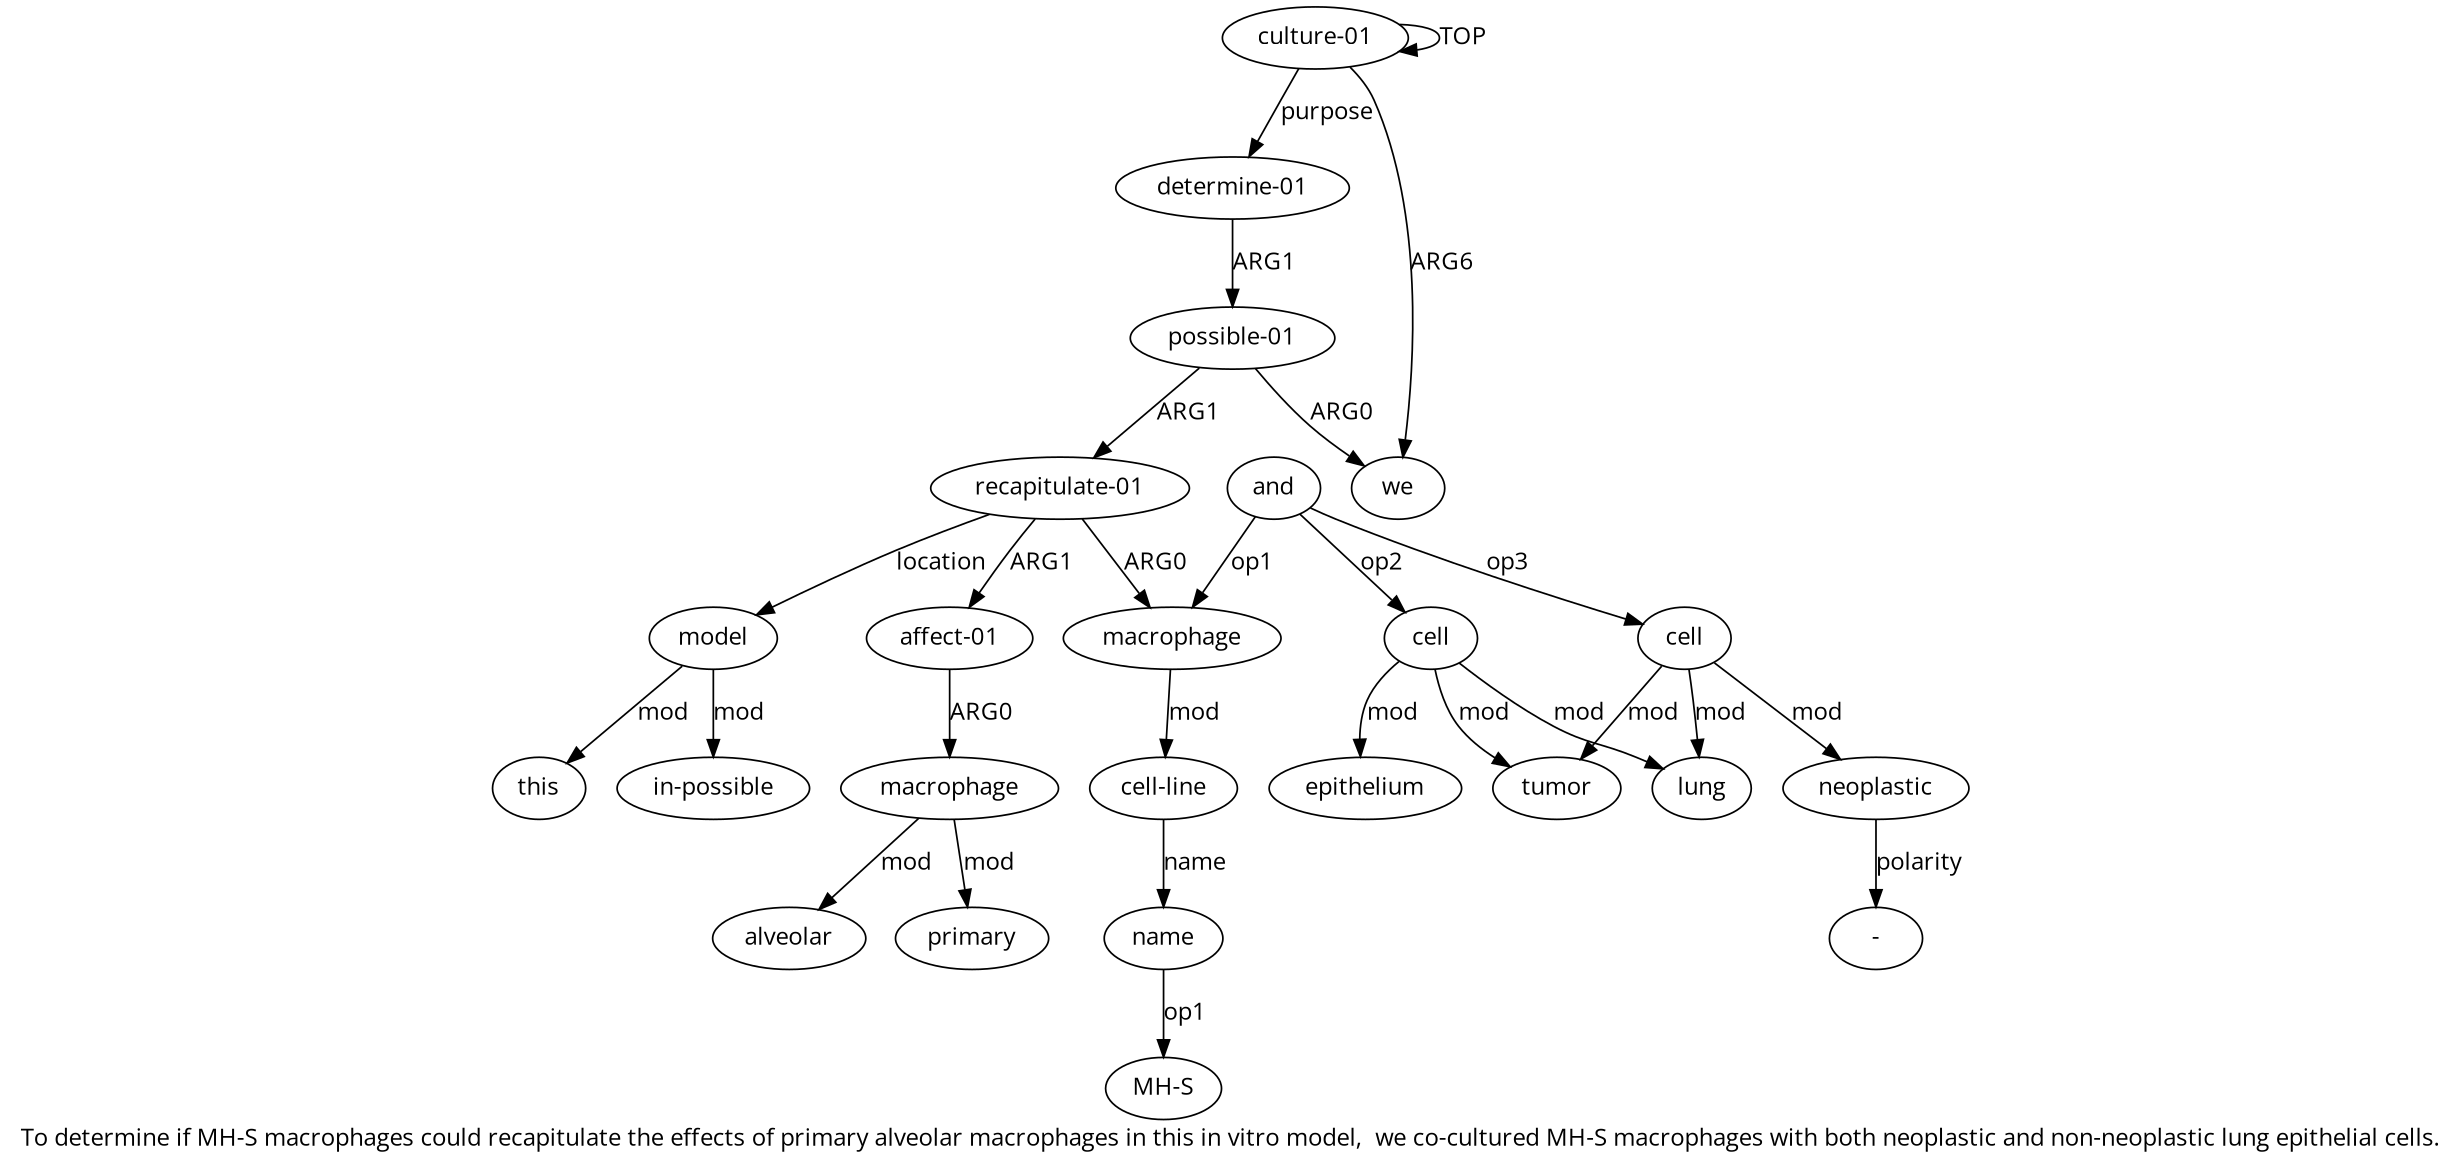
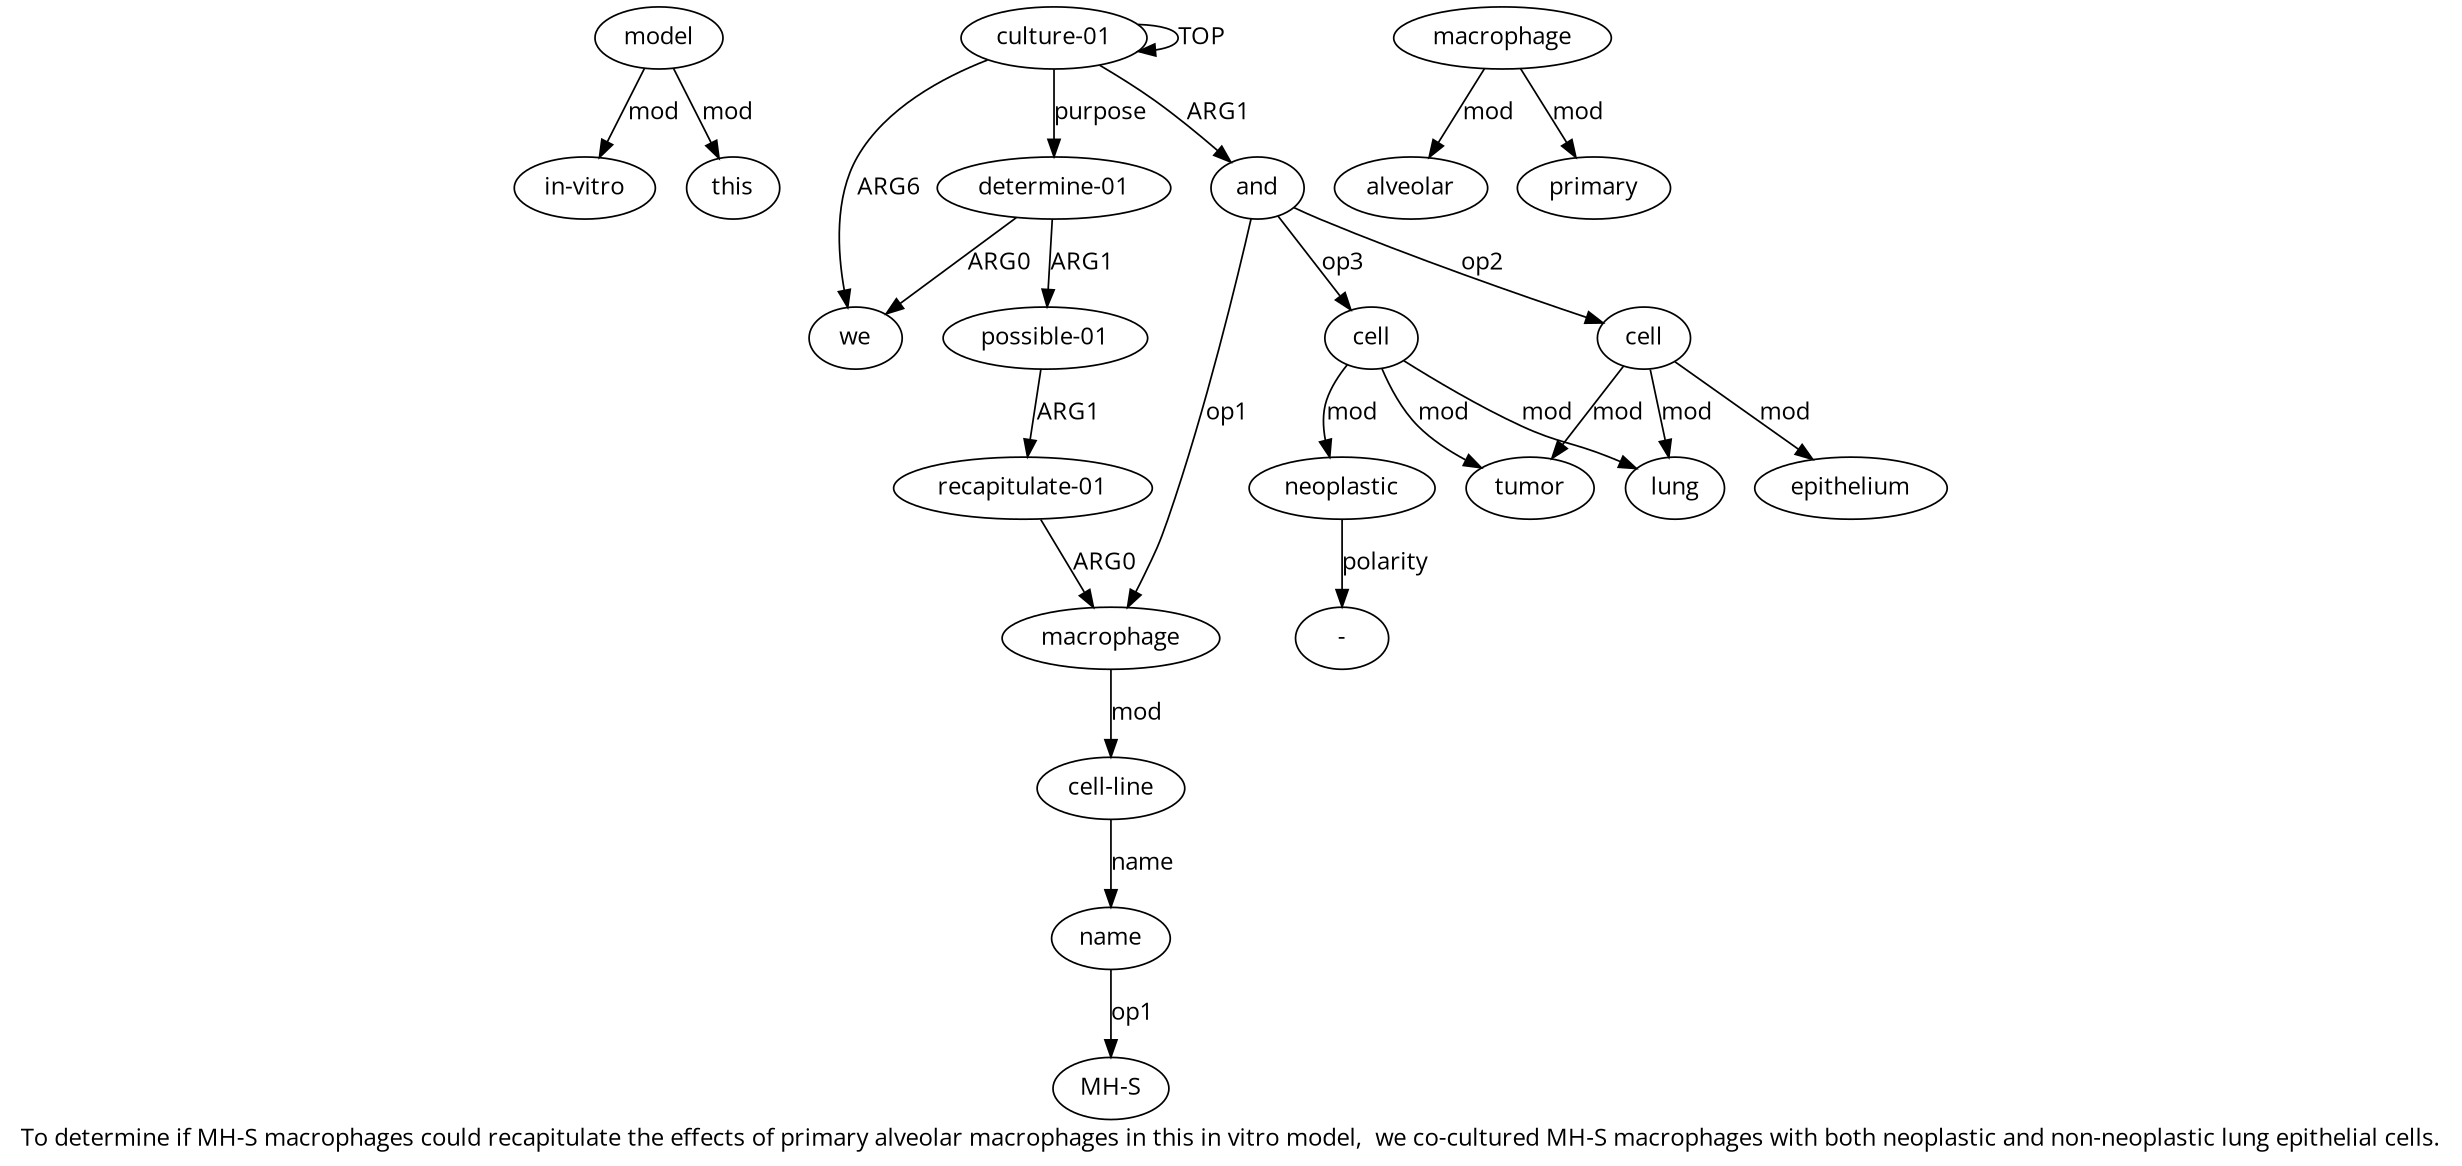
edge "culture-01" -> "and": added, label "ARG1"
edge "possible-01" -> "we": now "determine-01" -> "we"
edge "recapitulate-01" -> "model": removed, label "location"
node "affect-01": removed
node "in-possible": label "in-possible" -> "in-vitro"
